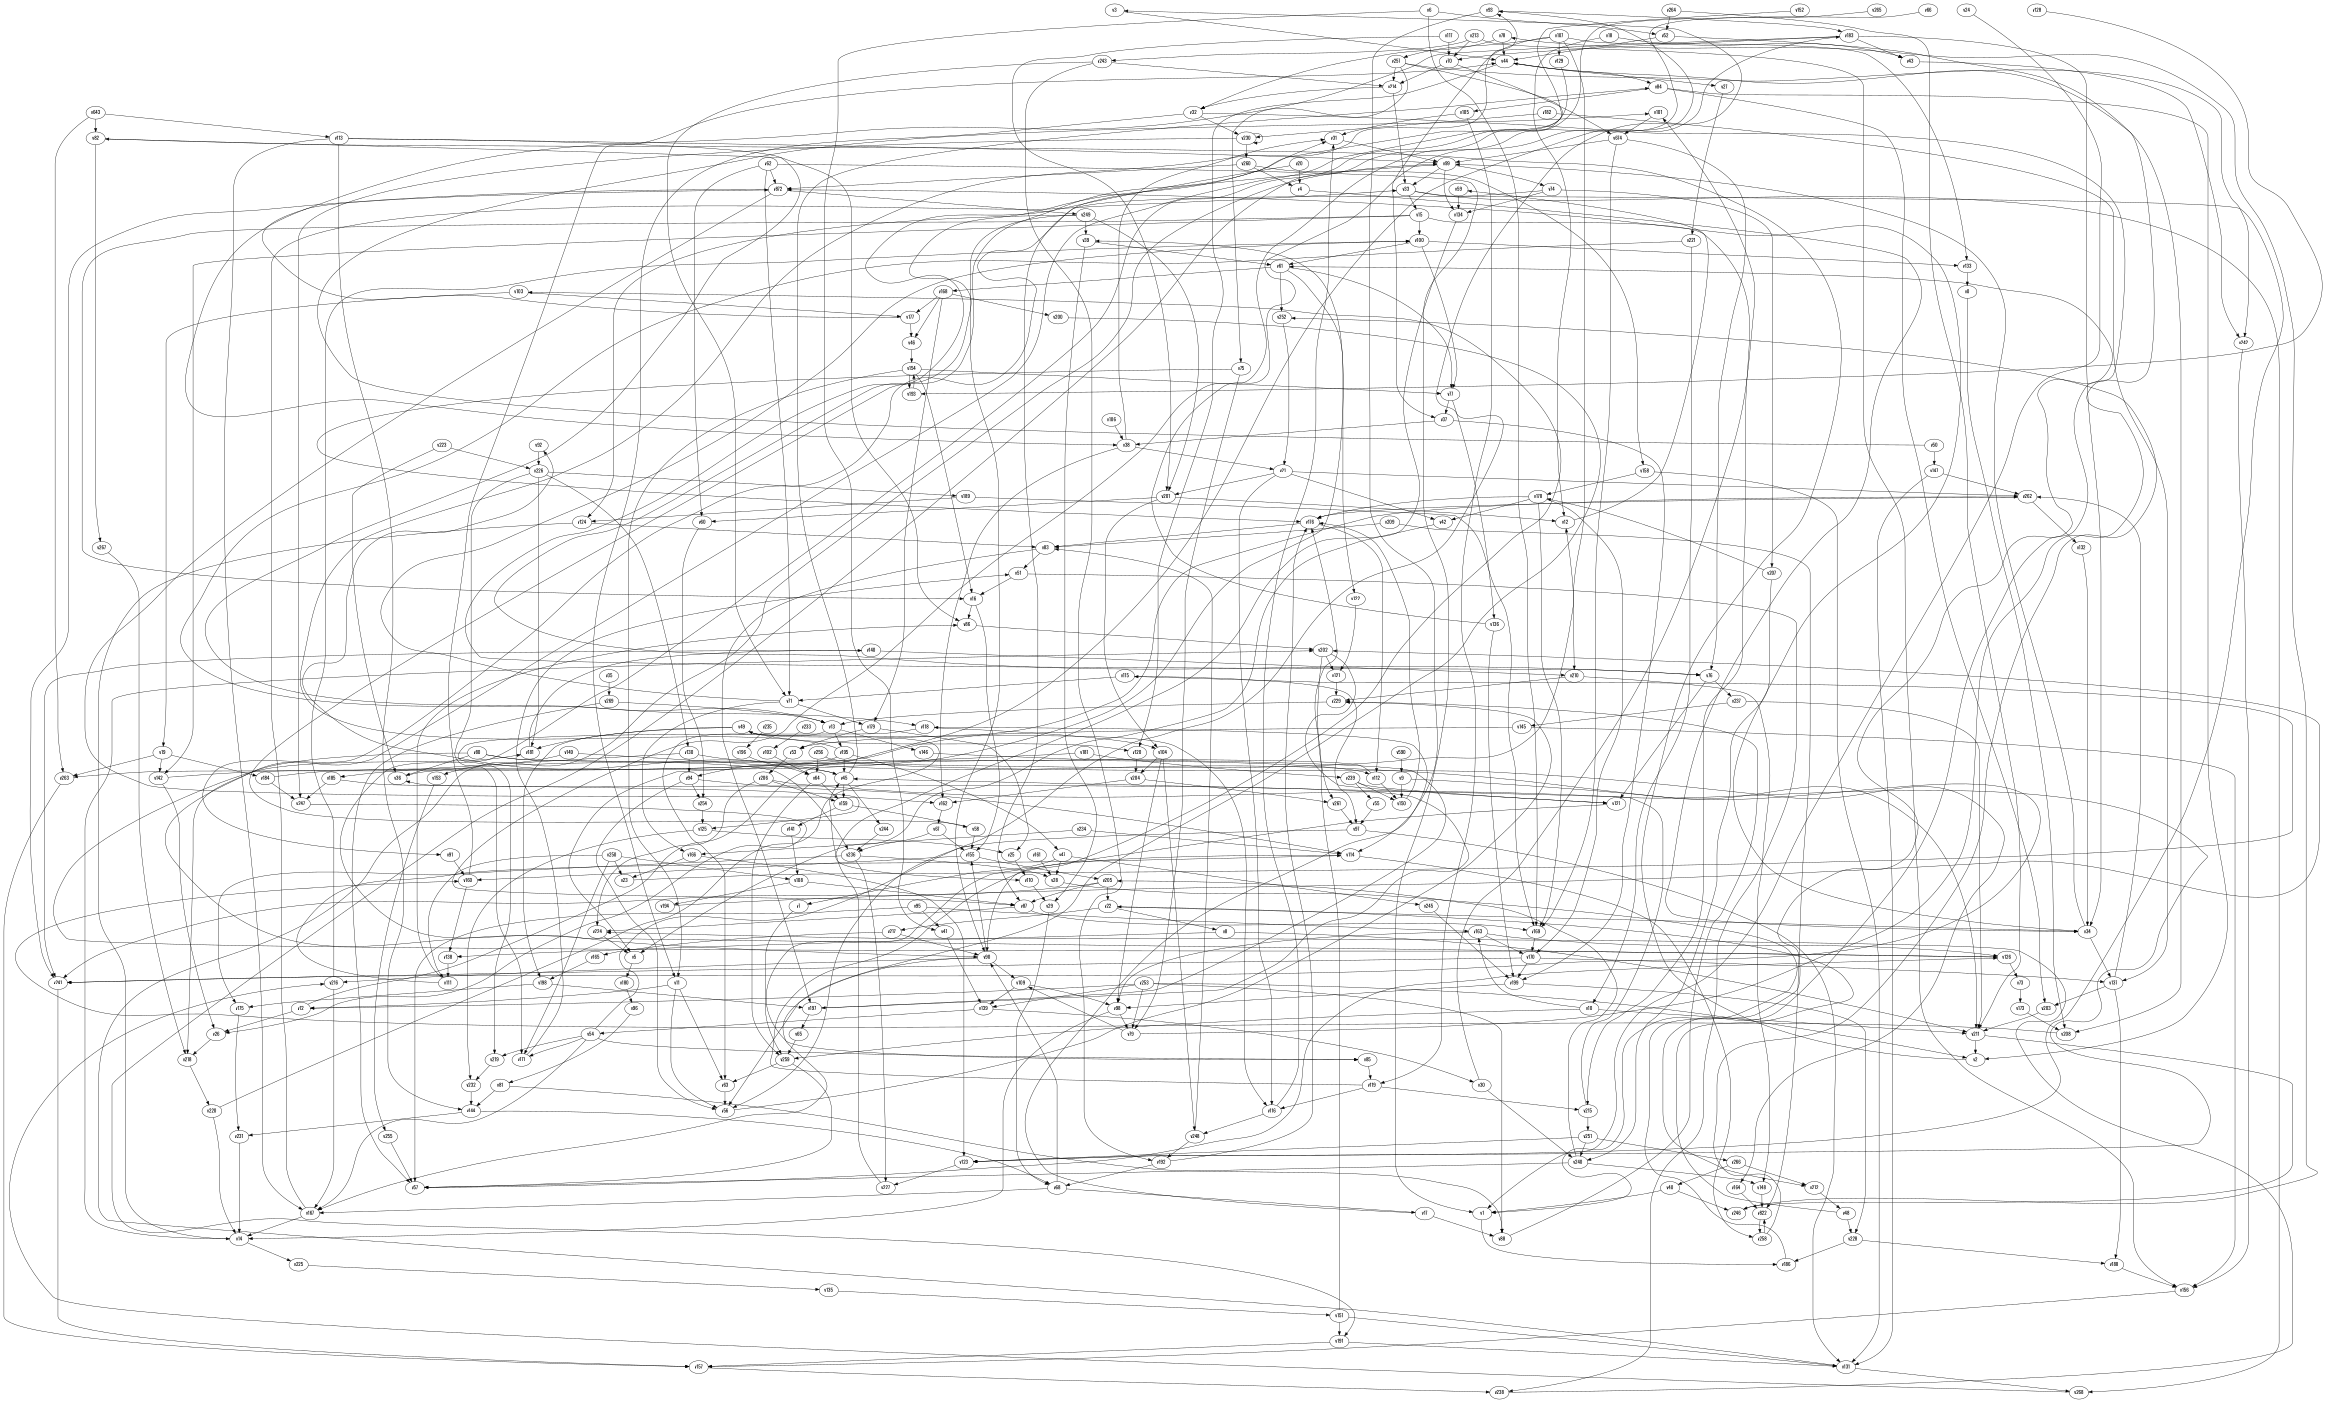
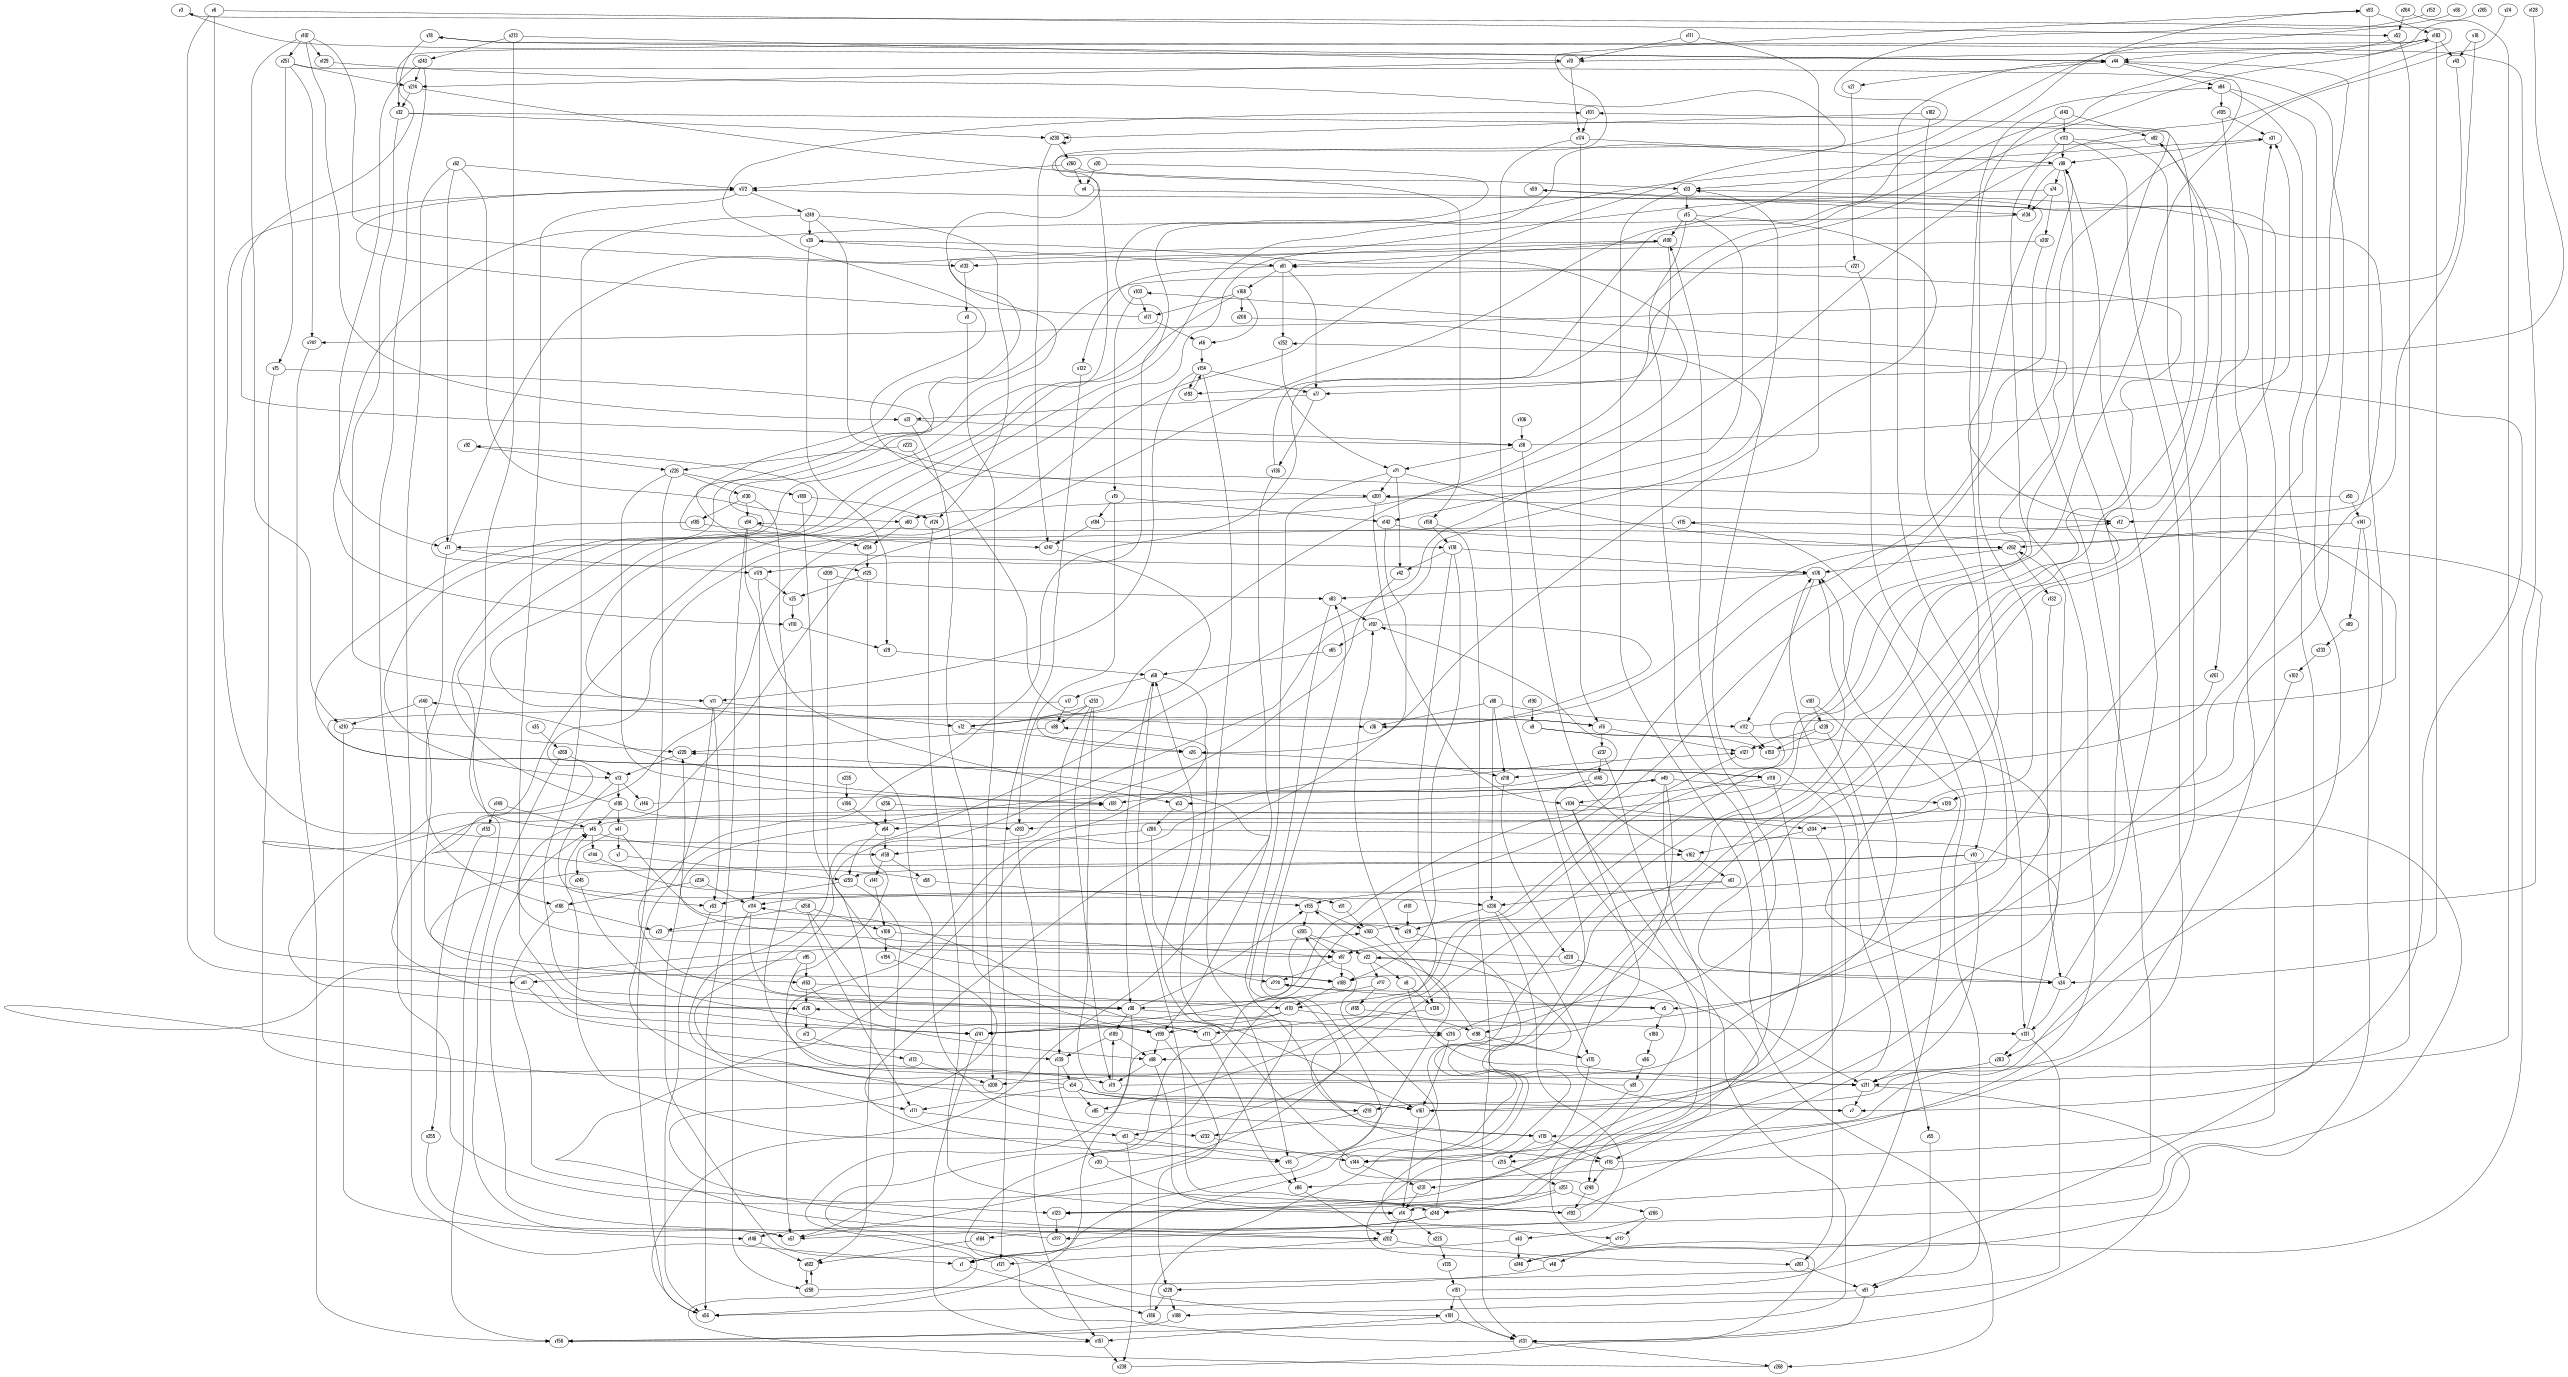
node "v643": label "v643" -> "v143"
node "v674": label "v674" -> "v174"
node "v872": label "v872" -> "v172"
edge "v124" -> "v83": removed
node "v89": added
node "v590": label "v590" -> "v190"
edge "v65" -> "v259": now "v65" -> "v68"
